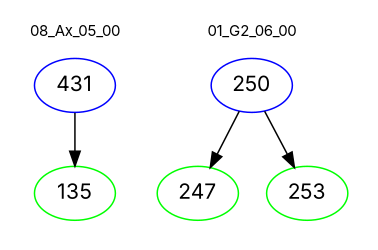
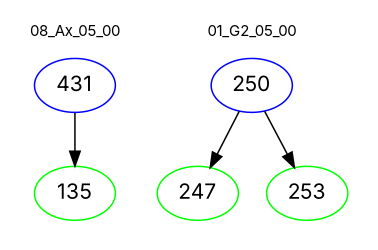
cluster "01_G2_06_00": label "01_G2_06_00" -> "01_G2_05_00"
